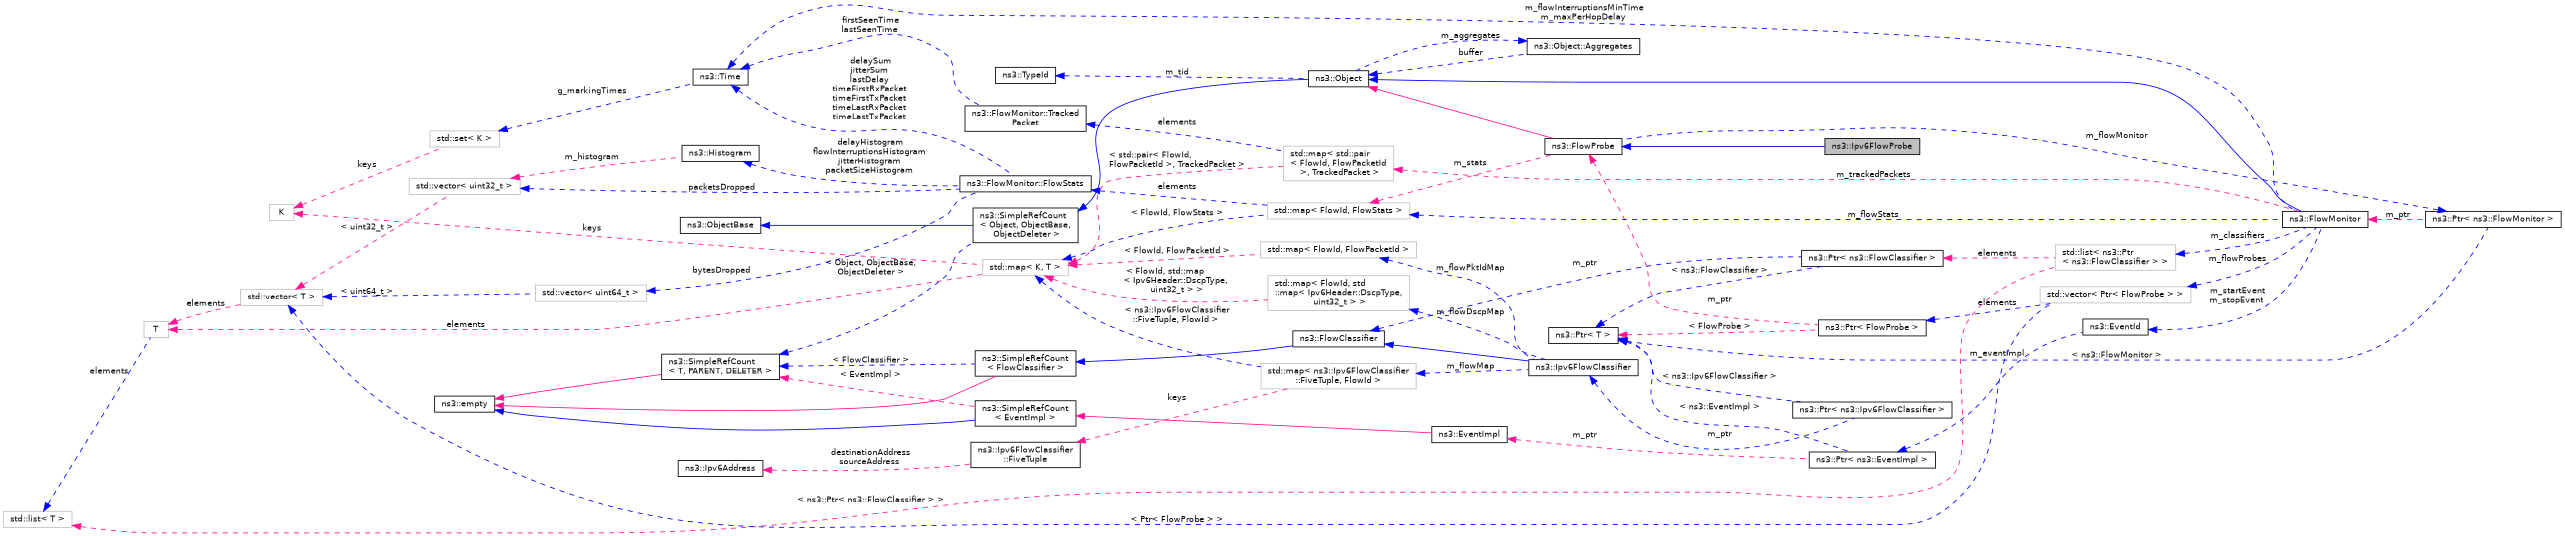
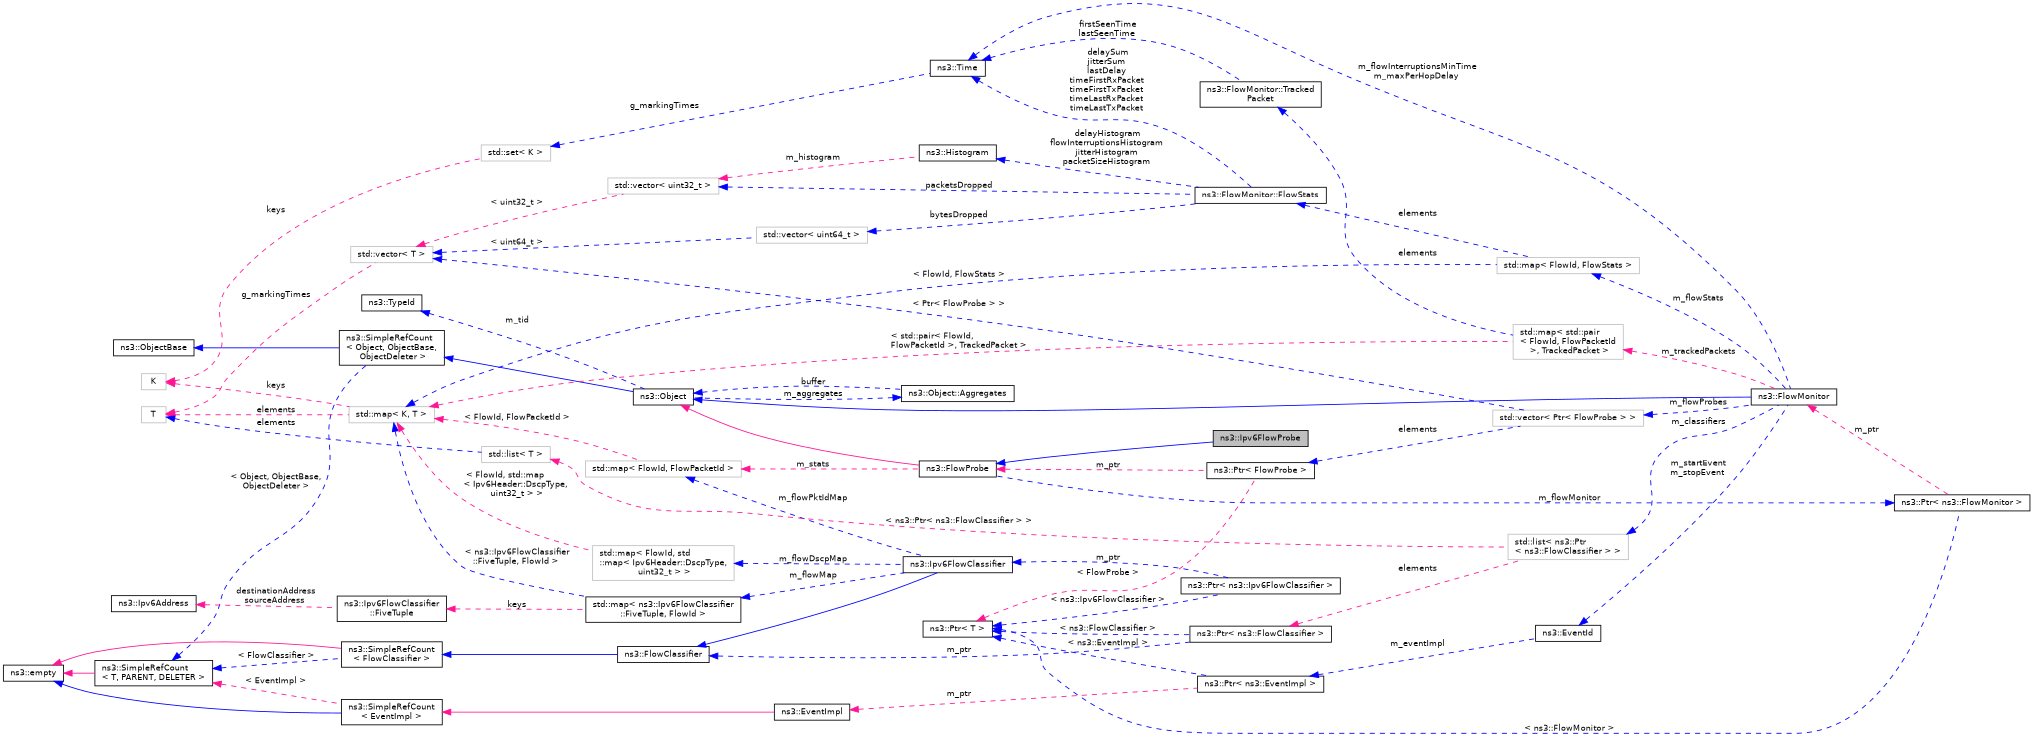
edge "ns3::FlowProbe" -> "std::map< FlowId, FlowStats >": now "ns3::FlowProbe" -> "std::map< FlowId, FlowPacketId >"
edge "std::vector< T >" -> "T": label " elements" -> " g_markingTimes"
node "std::map< ns3::Ipv6FlowClassifier ::FiveTuple, FlowId >": color grey75 -> black
edge "T" -> "std::list< T >": reversed
